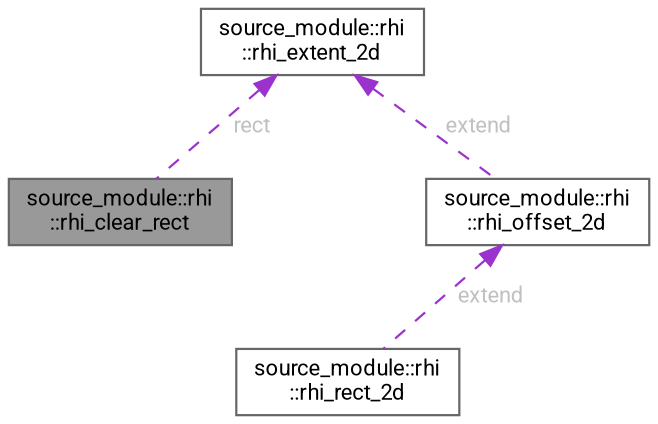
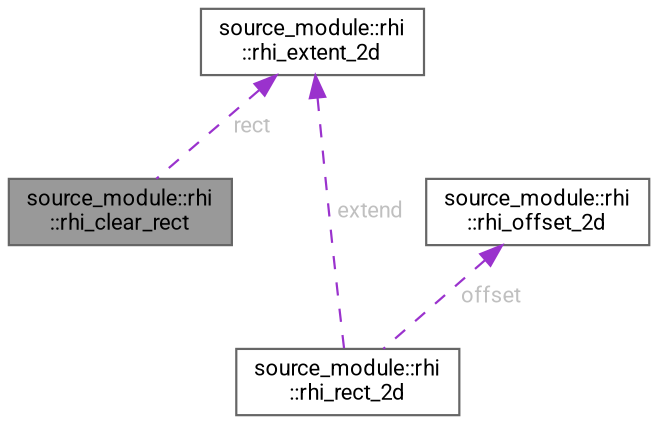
edge "source_module::rhi ::rhi_offset_2d" -> "source_module::rhi ::rhi_extent_2d": now "source_module::rhi ::rhi_rect_2d" -> "source_module::rhi ::rhi_extent_2d"
edge "source_module::rhi ::rhi_rect_2d" -> "source_module::rhi ::rhi_offset_2d": label " extend" -> " offset"
